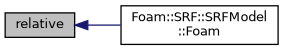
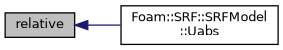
node "Foam::SRF::SRFModel ::Foam": label "Foam::SRF::SRFModel ::Foam" -> "Foam::SRF::SRFModel ::Uabs"
